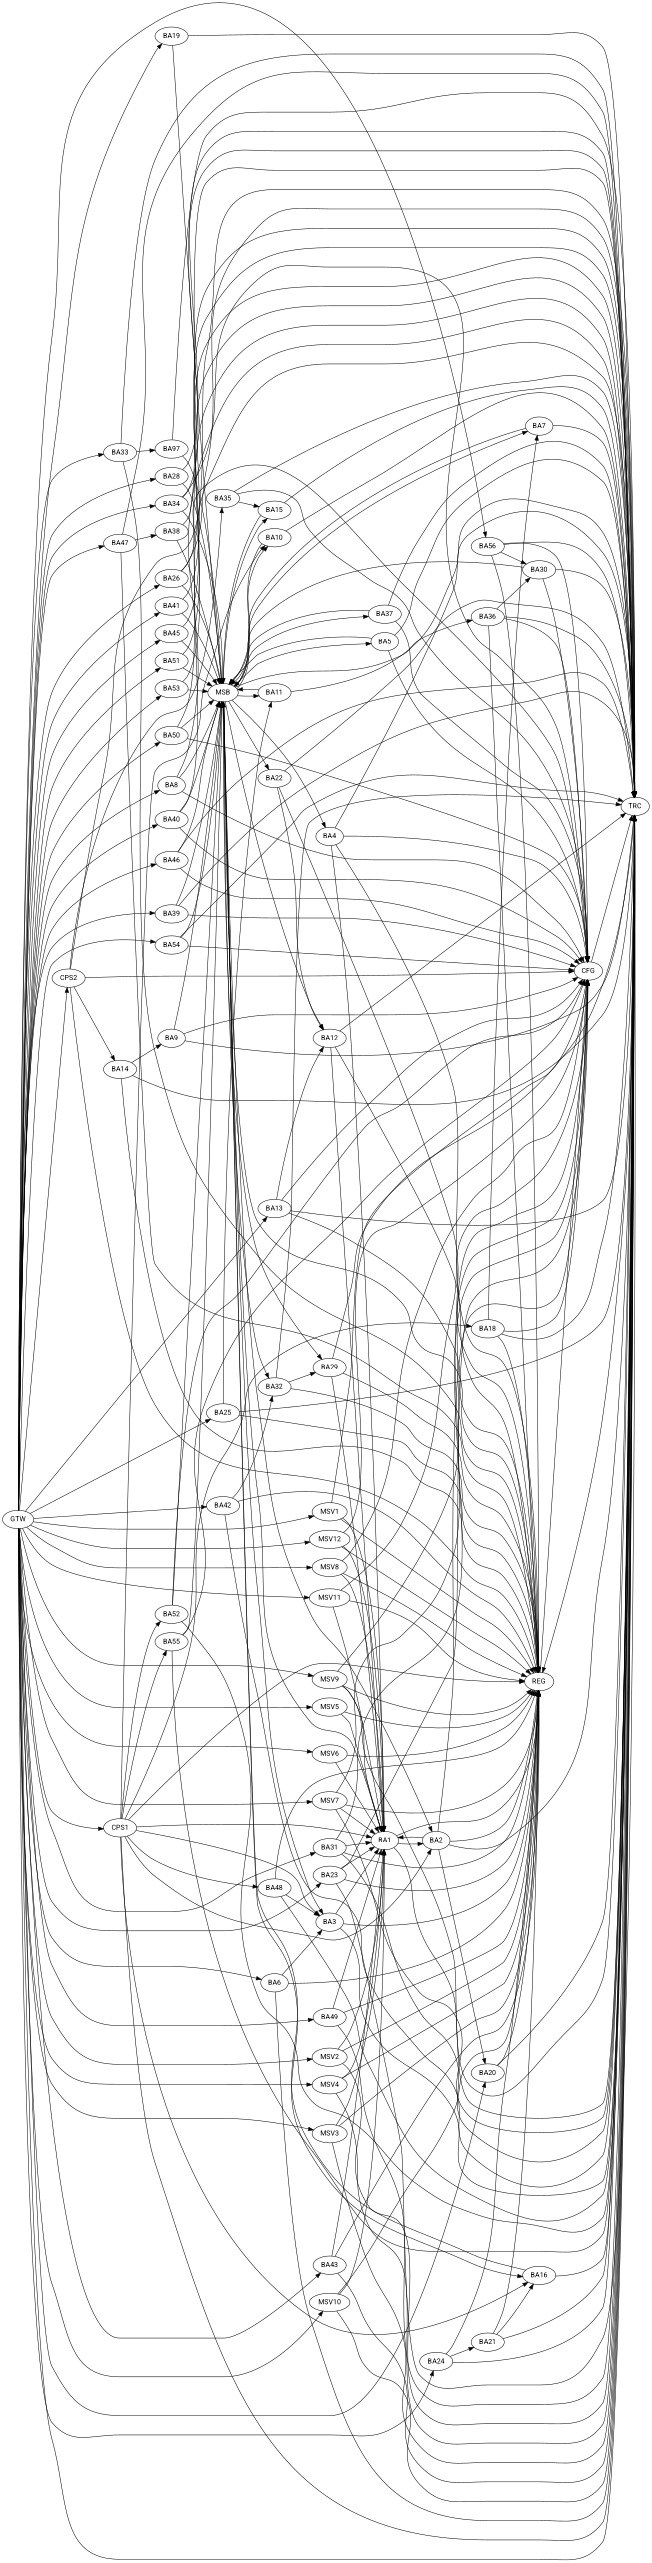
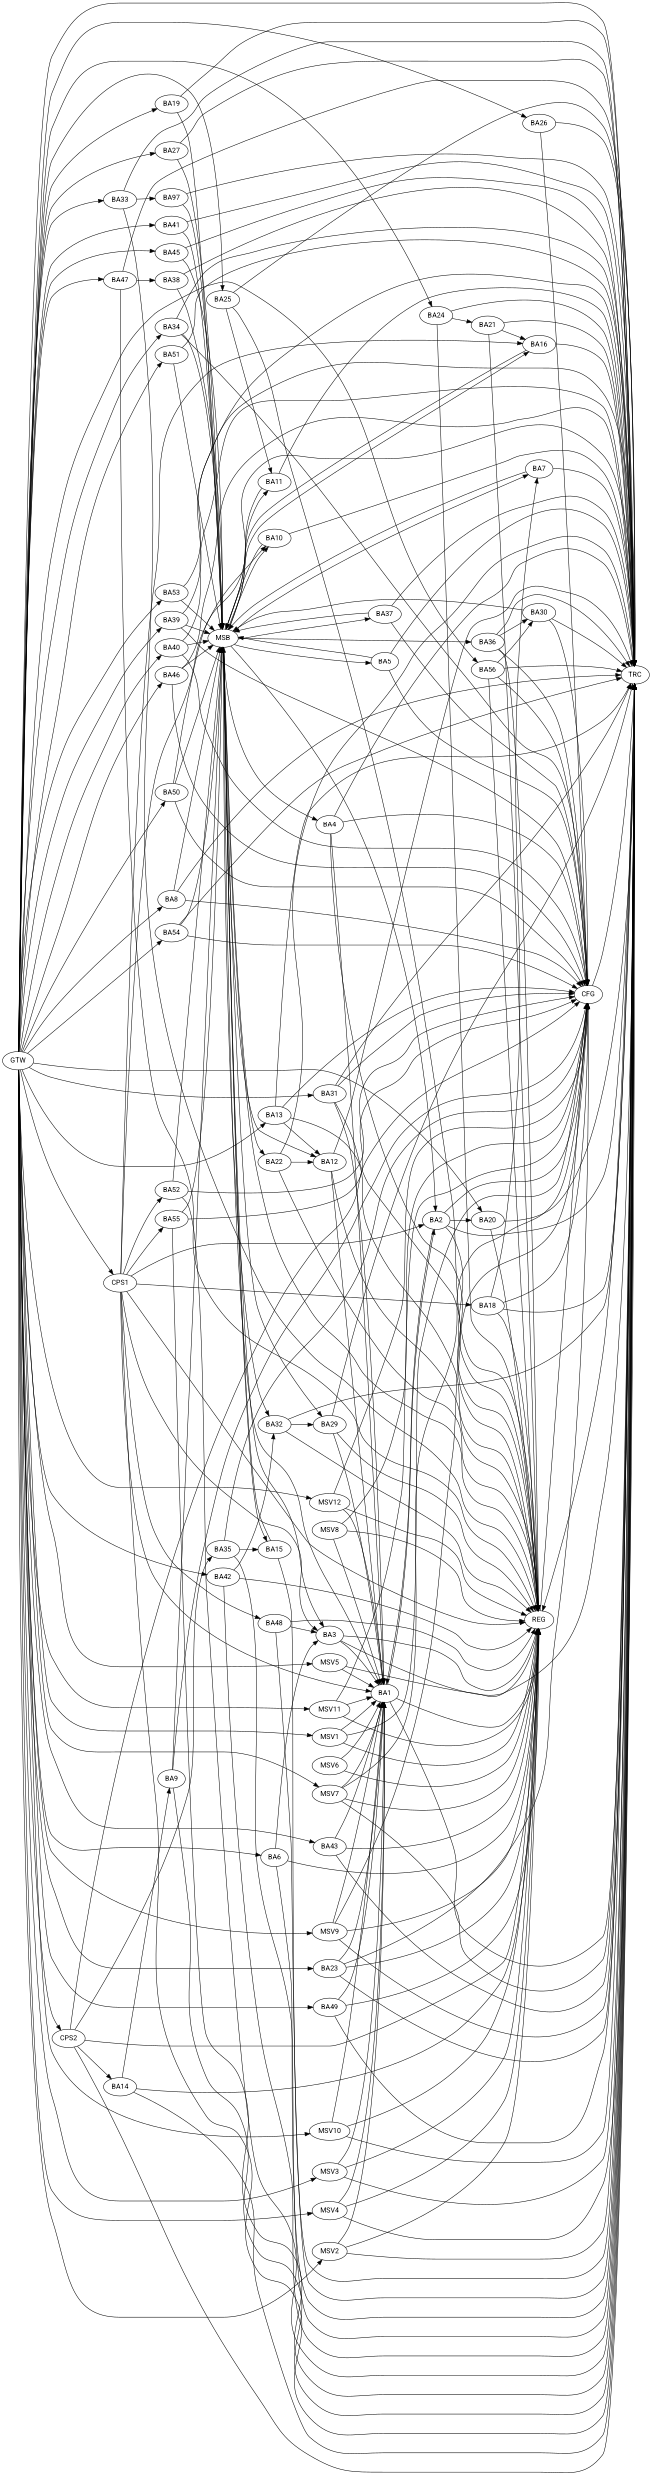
node "BA28": label "BA28" -> "BA27"
edge "BA26" -> "MSB": removed
edge "GTW" -> "MSV8": removed
edge "GTW" -> "MSV6": removed
